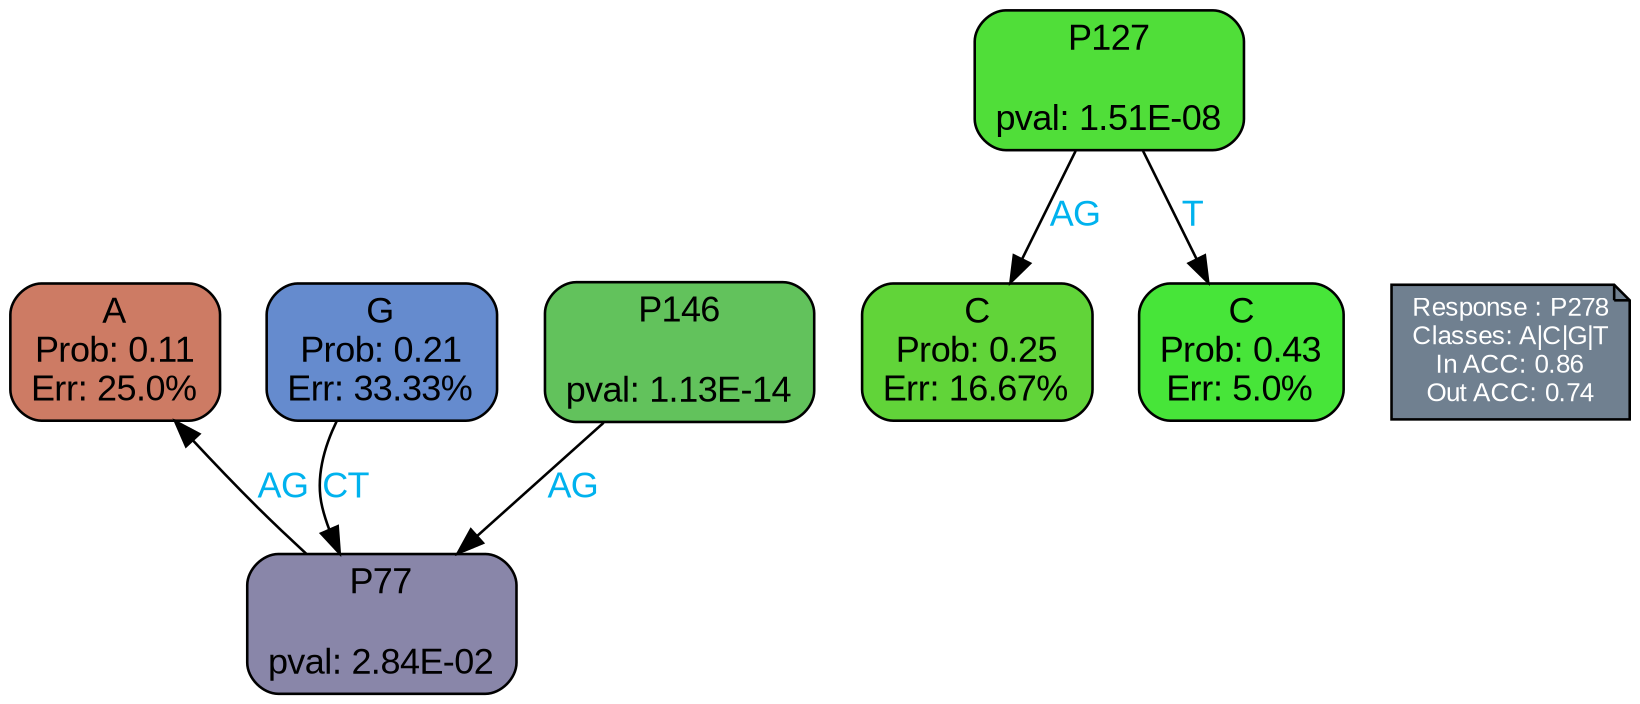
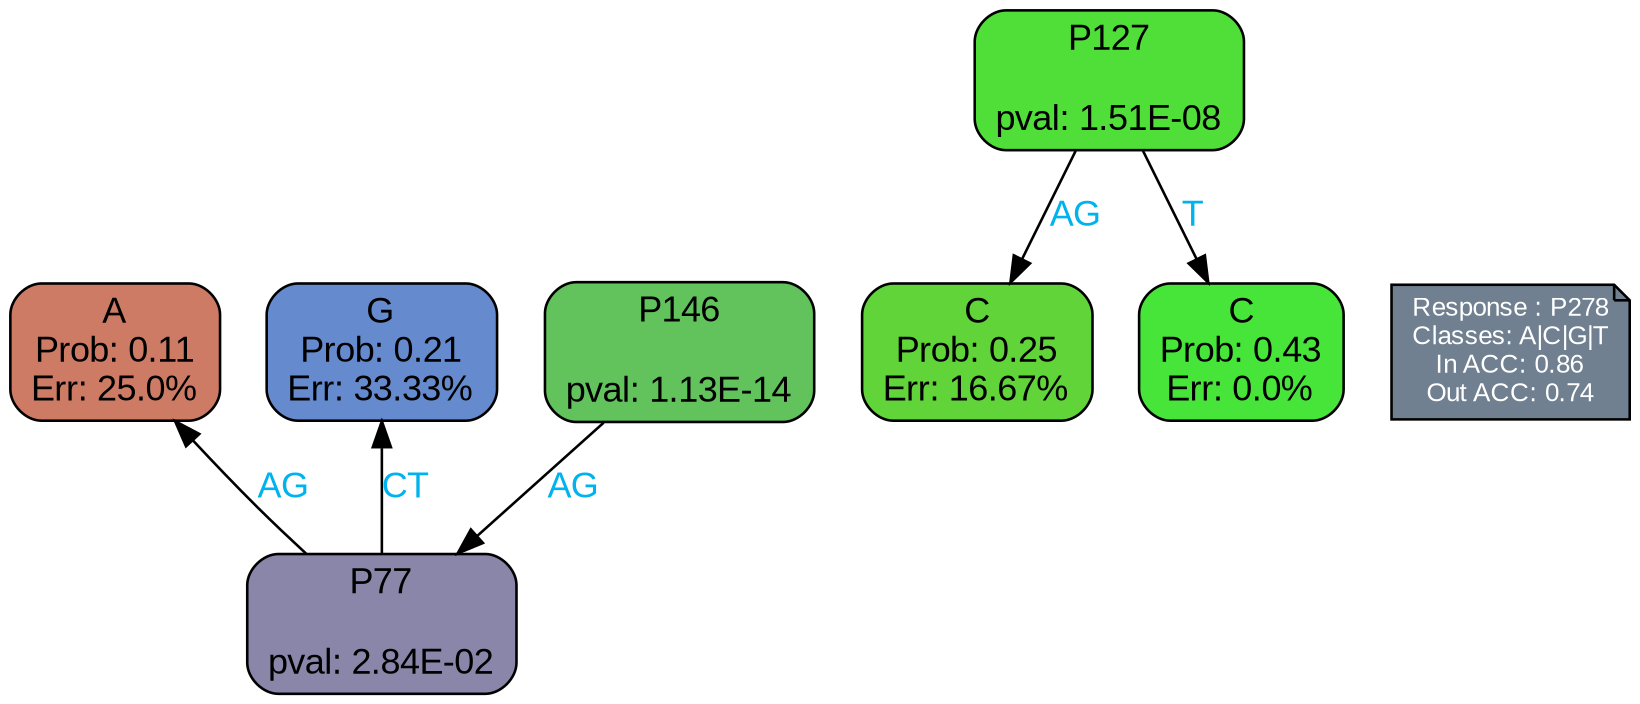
node "C Prob: 0.43 Err: 5.0%": label "C Prob: 0.43 Err: 5.0%" -> "C Prob: 0.43 Err: 0.0%"
edge "G Prob: 0.21 Err: 33.33%" -> "P77 pval: 2.84E-02": reversed
